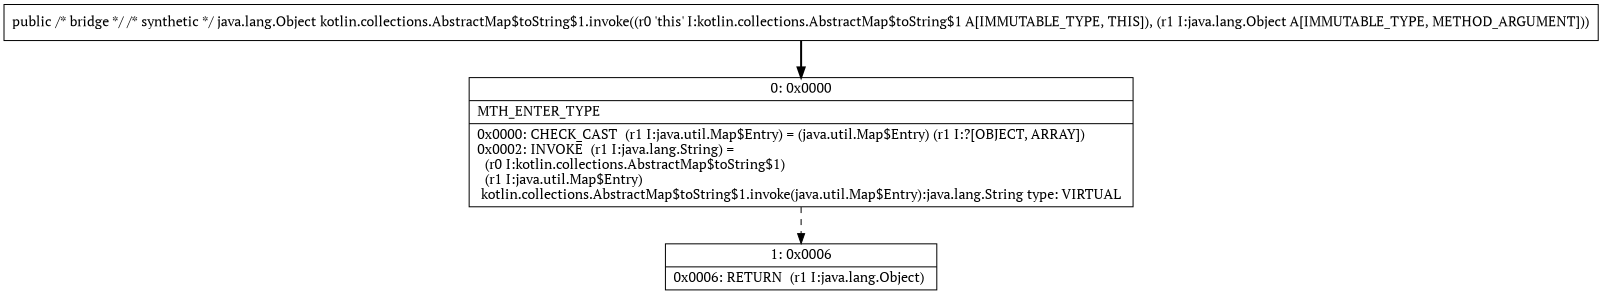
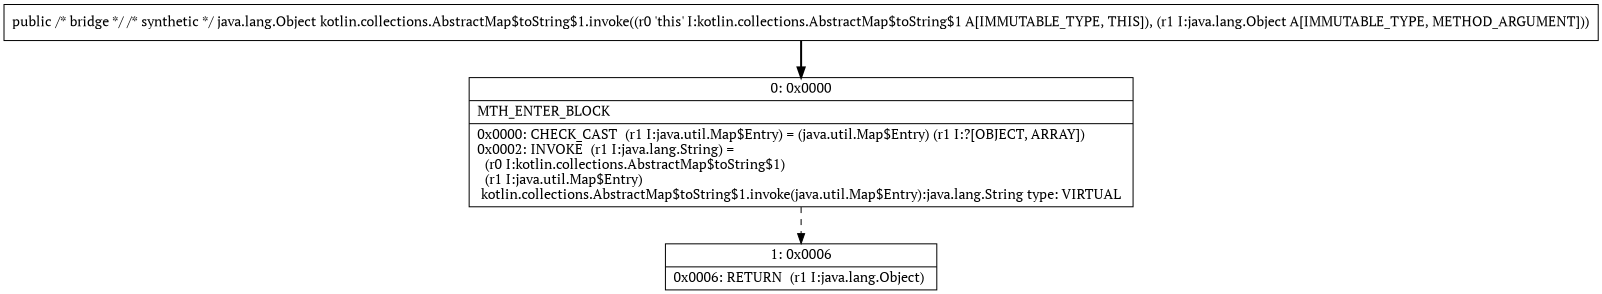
node "0: 0x0000": text "MTH_ENTER_TYPE" -> "MTH_ENTER_BLOCK"
